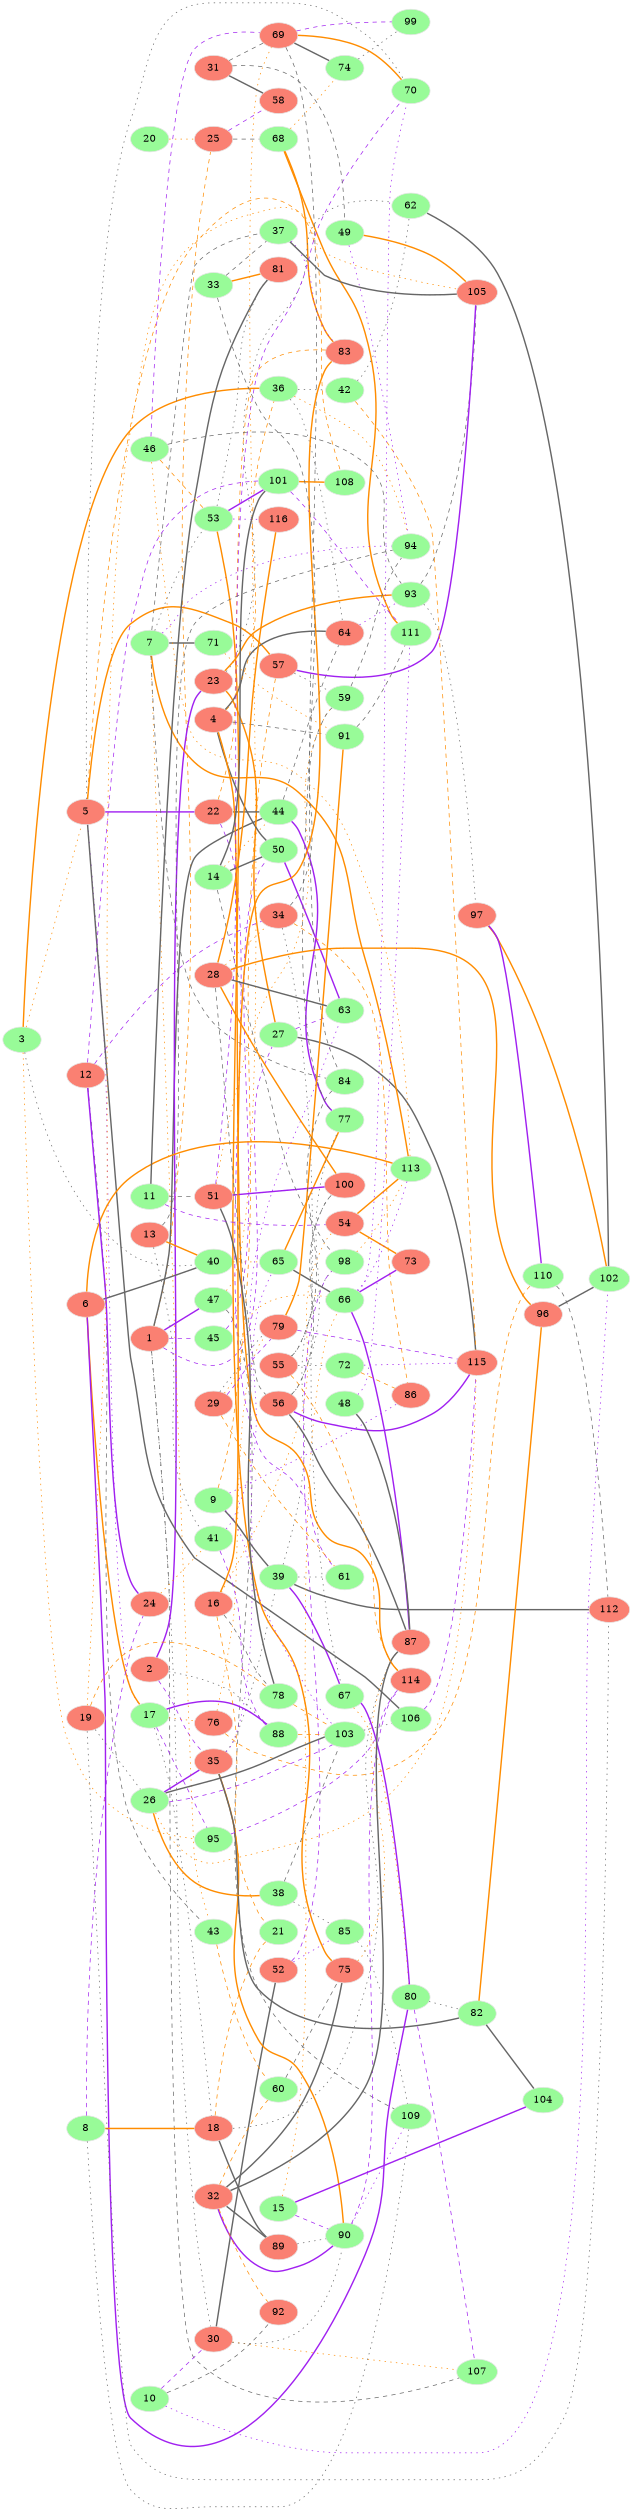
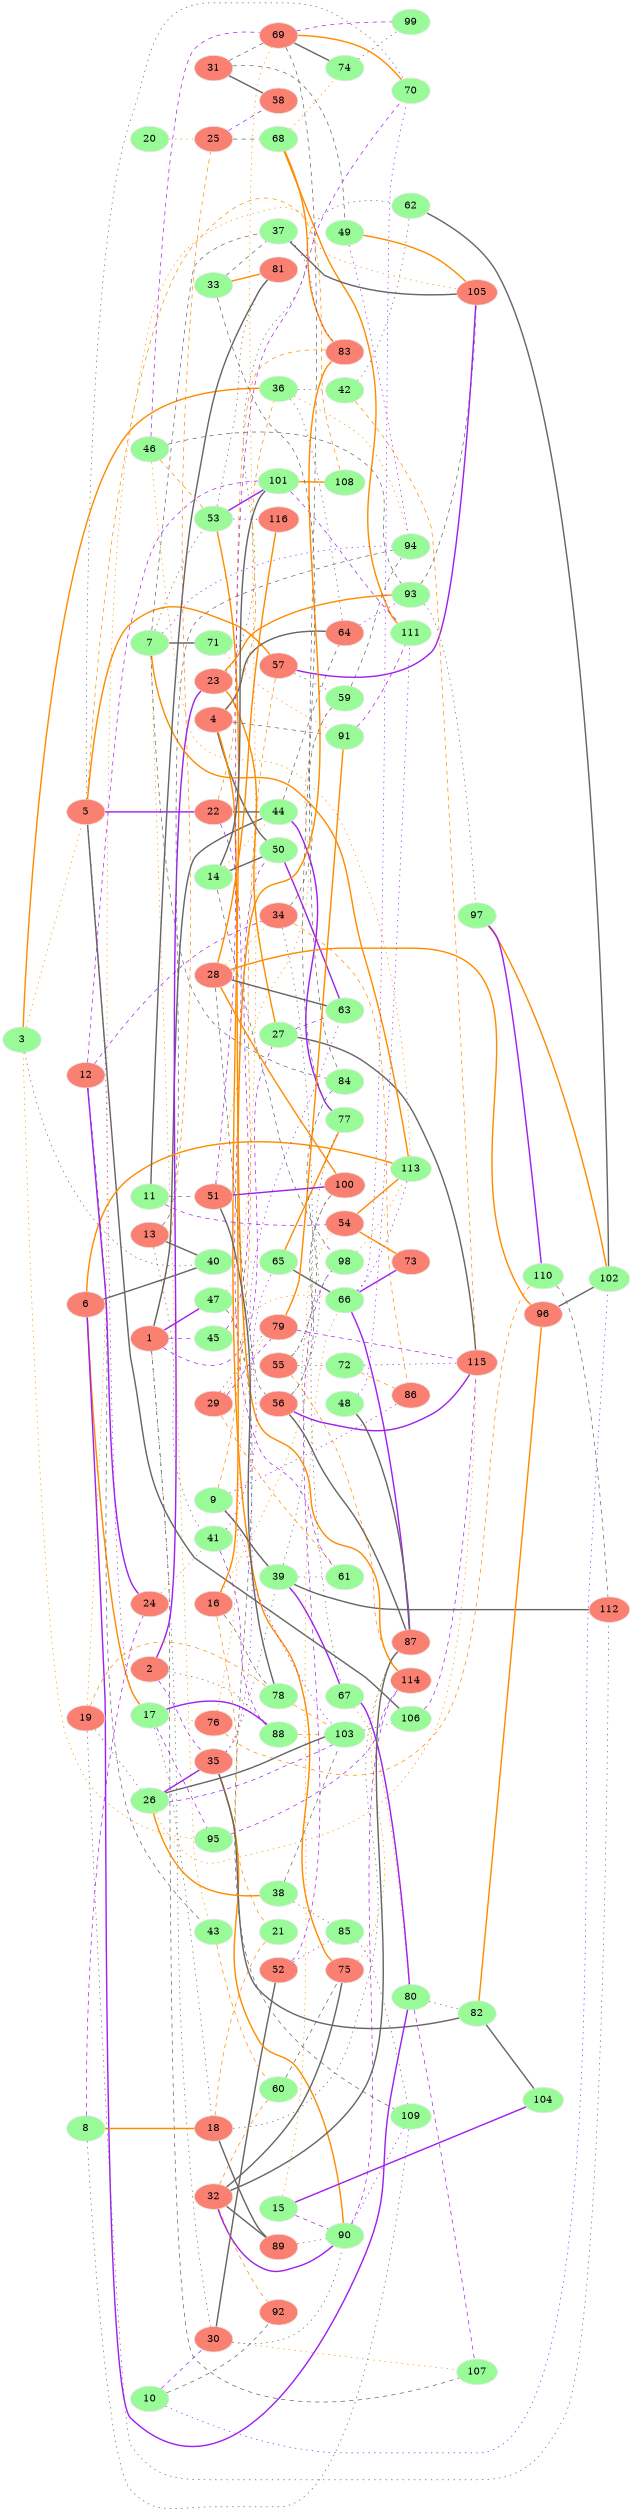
edge "111" -- "91": color gray40 -> purple
node "97": fillcolor salmon -> palegreen
edge "13" -- "40": color darkorange -> gray40
